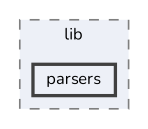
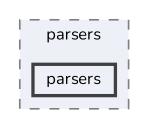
cluster "lib": label "lib" -> "parsers"
